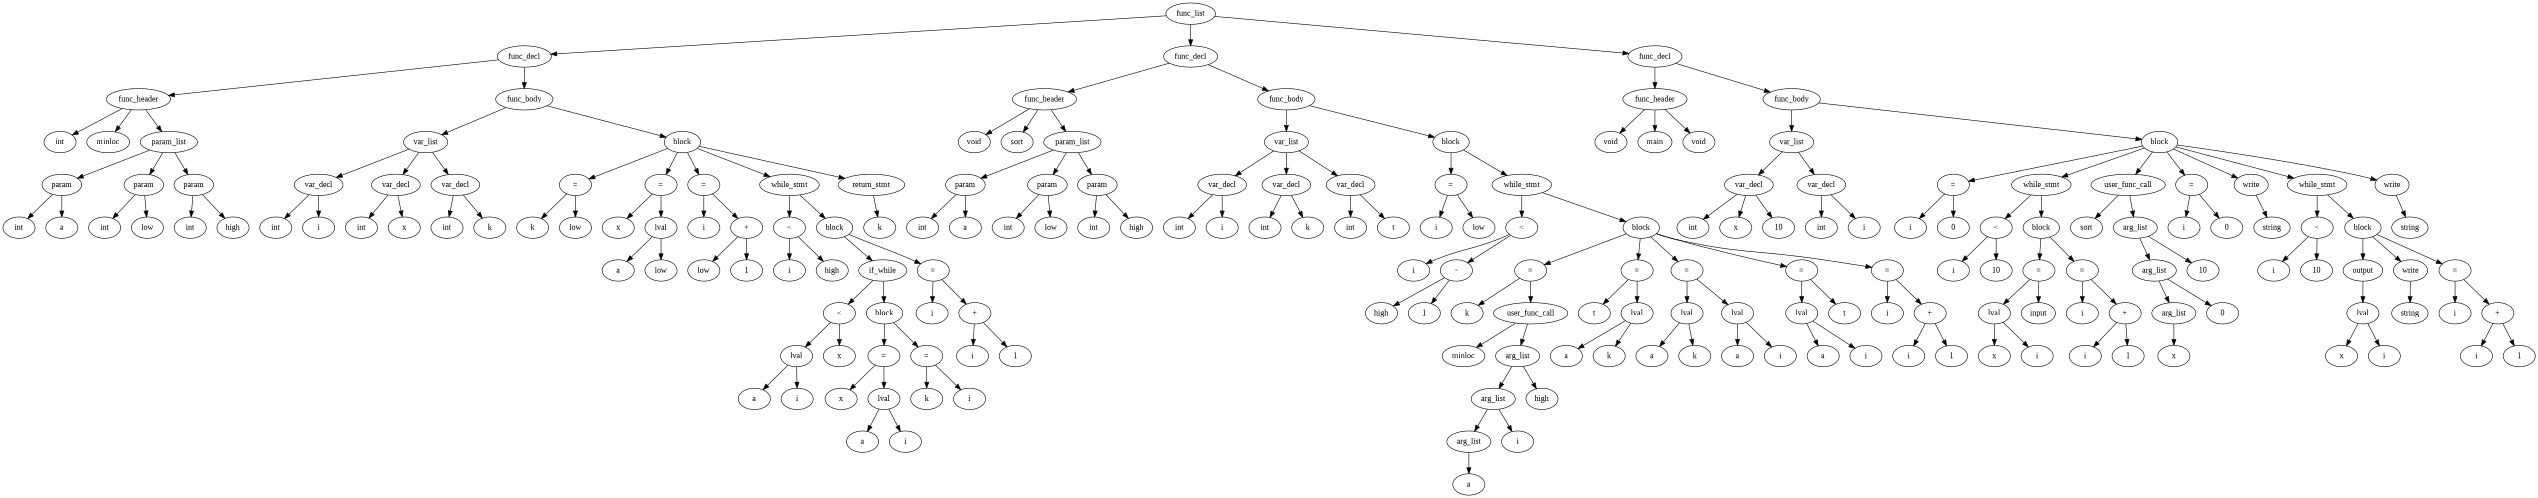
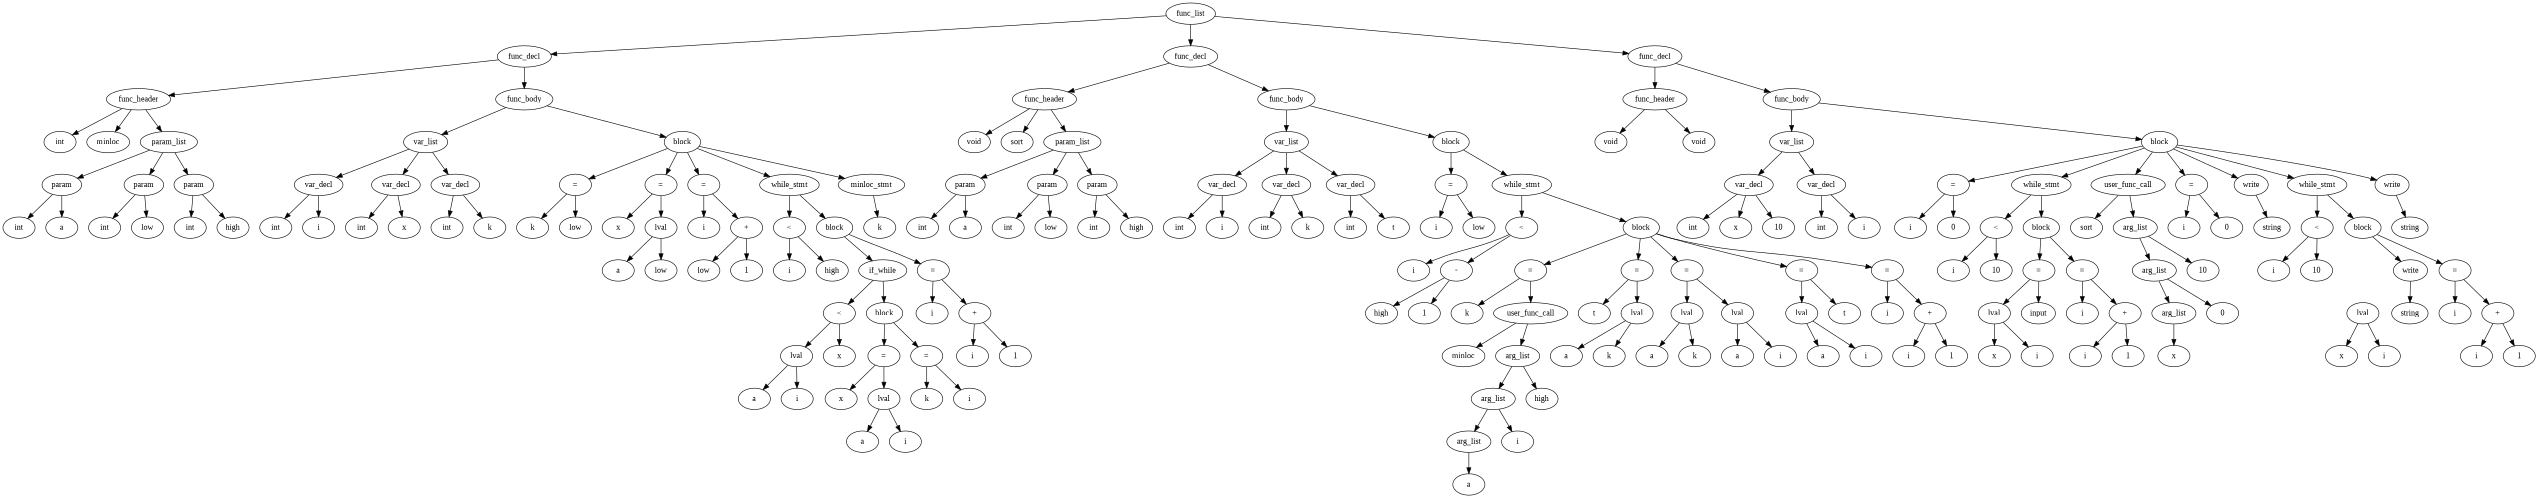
node "main": removed
node "return_stmt": label "return_stmt" -> "minloc_stmt"
node "output": removed
